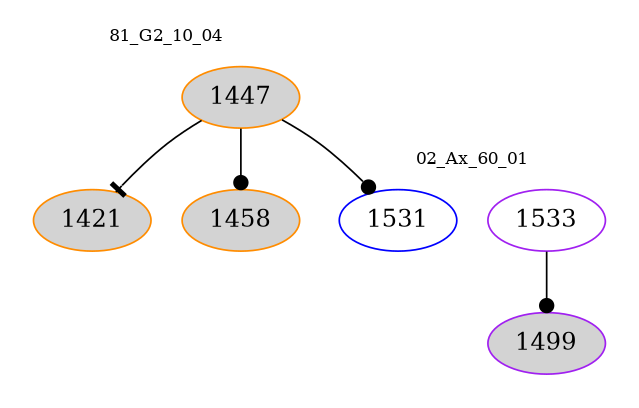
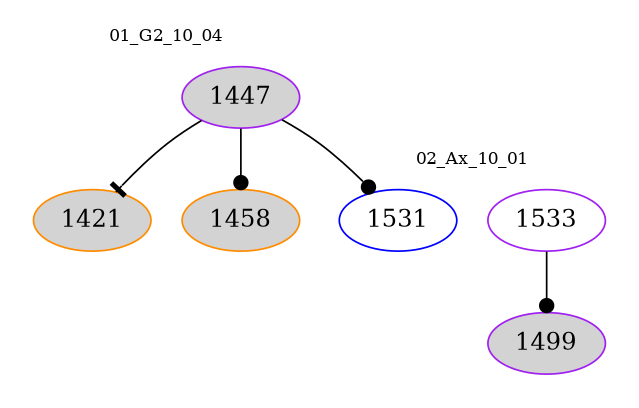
cluster "81_G2_10_04": label "81_G2_10_04" -> "01_G2_10_04"
node "1447": color darkorange -> purple
cluster "02_Ax_60_01": label "02_Ax_60_01" -> "02_Ax_10_01"
